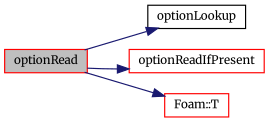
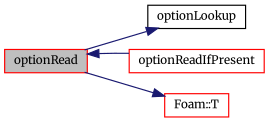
edge "optionRead" -> "optionReadIfPresent": reversed
